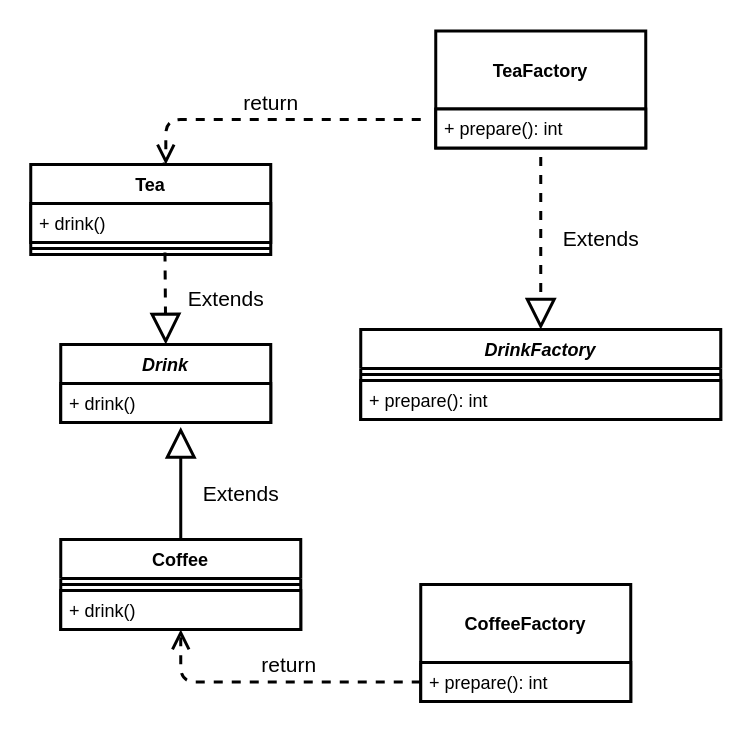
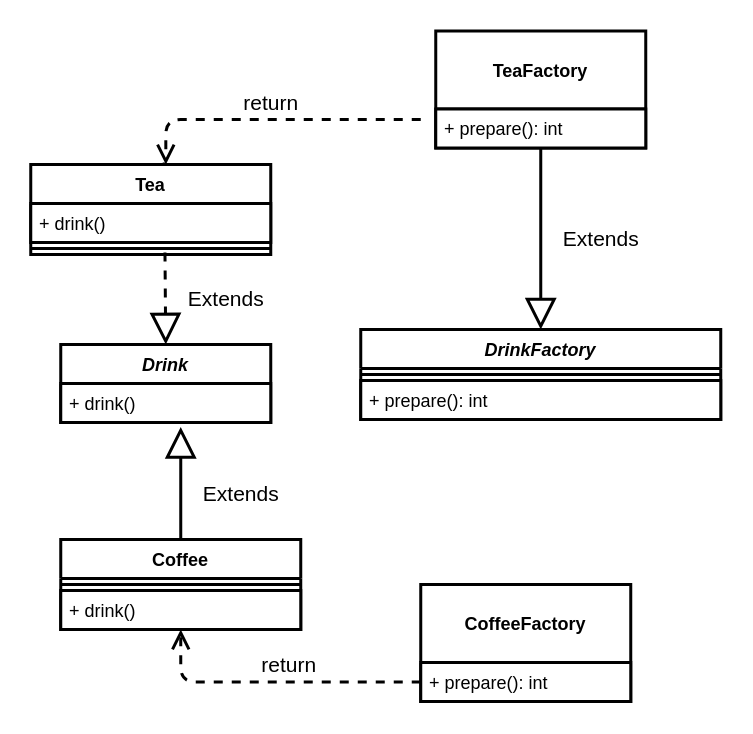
edge "TeaFactory" -> "DrinkFactory": style dashed -> solid
